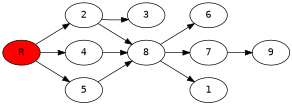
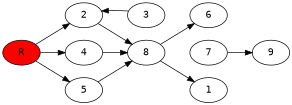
edge "2" -> "3": reversed
edge "8" -> "7": removed
